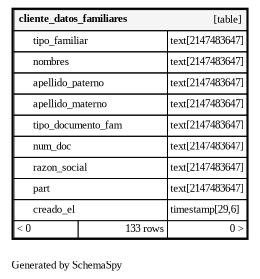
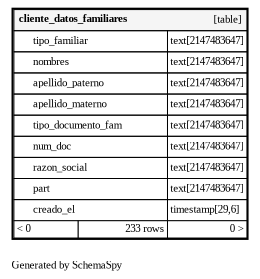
node "cliente_datos_familiares": text "133 rows" -> "233 rows"
